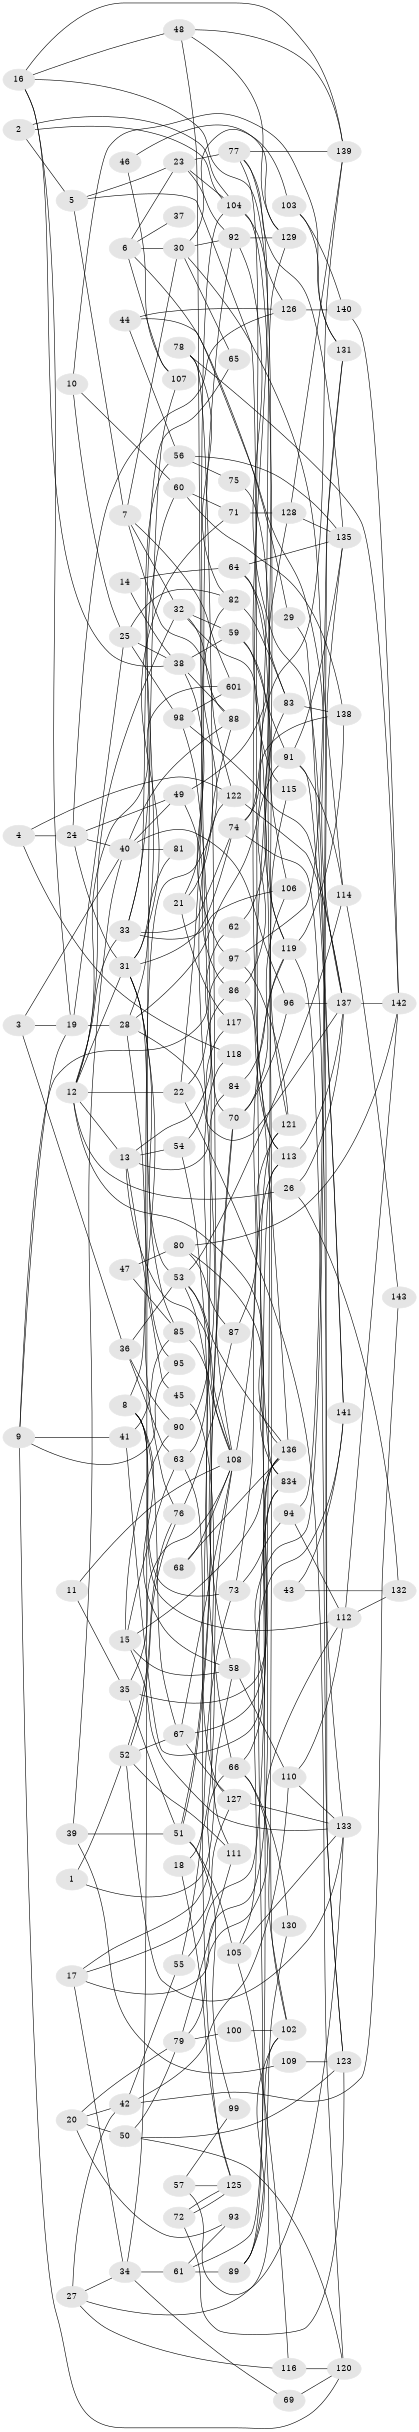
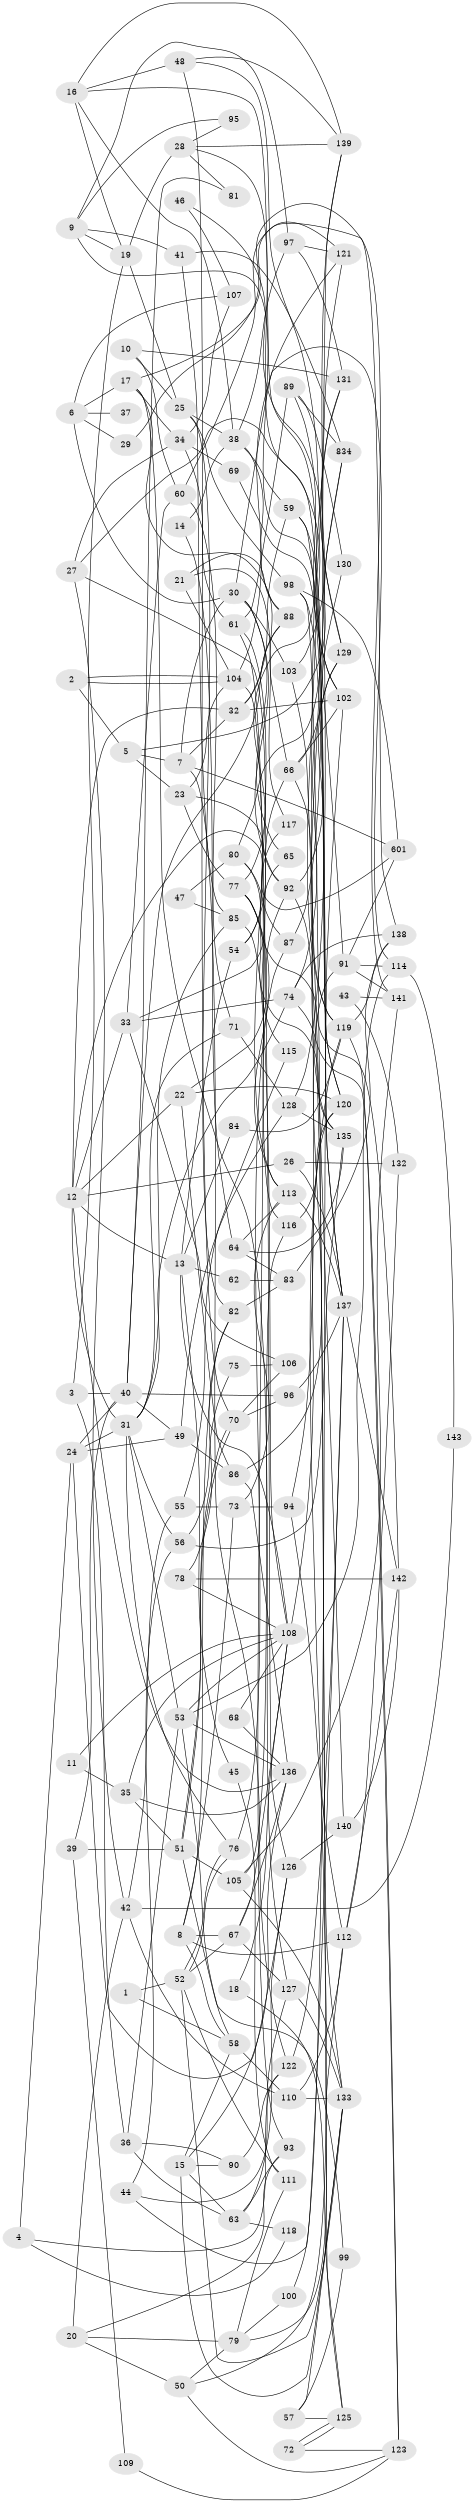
edge "23" -- "6": now "17" -- "6"
edge "135" -- "91": now "601" -- "91"
edge "93" -- "63": added
